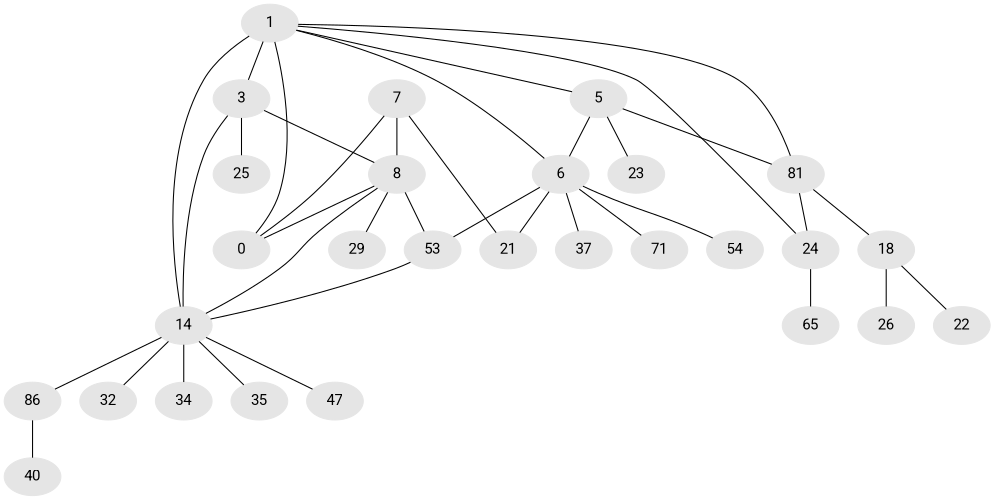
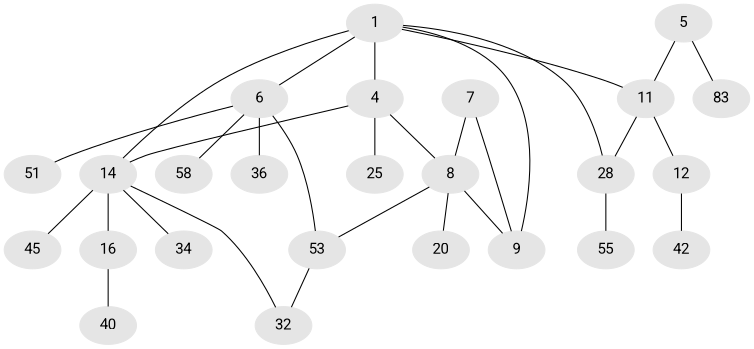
edge "1" -- "5": removed
node "3": label "3" -> "4"
edge "5" -- "6": removed
node "23": label "23" -> "83"
node "81": label "81" -> "11"
node "0": label "0" -> "9"
node "29": label "29" -> "20"
node "21": removed
node "37": label "37" -> "36"
node "71": label "71" -> "51"
node "54": label "54" -> "58"
node "24": label "24" -> "28"
node "18": label "18" -> "12"
edge "8" -- "14": removed
edge "53" -- "14": now "53" -- "32"
node "65": label "65" -> "55"
node "26": removed
node "22": label "22" -> "42"
node "86": label "86" -> "16"
node "35": label "35" -> "45"
node "47": removed
